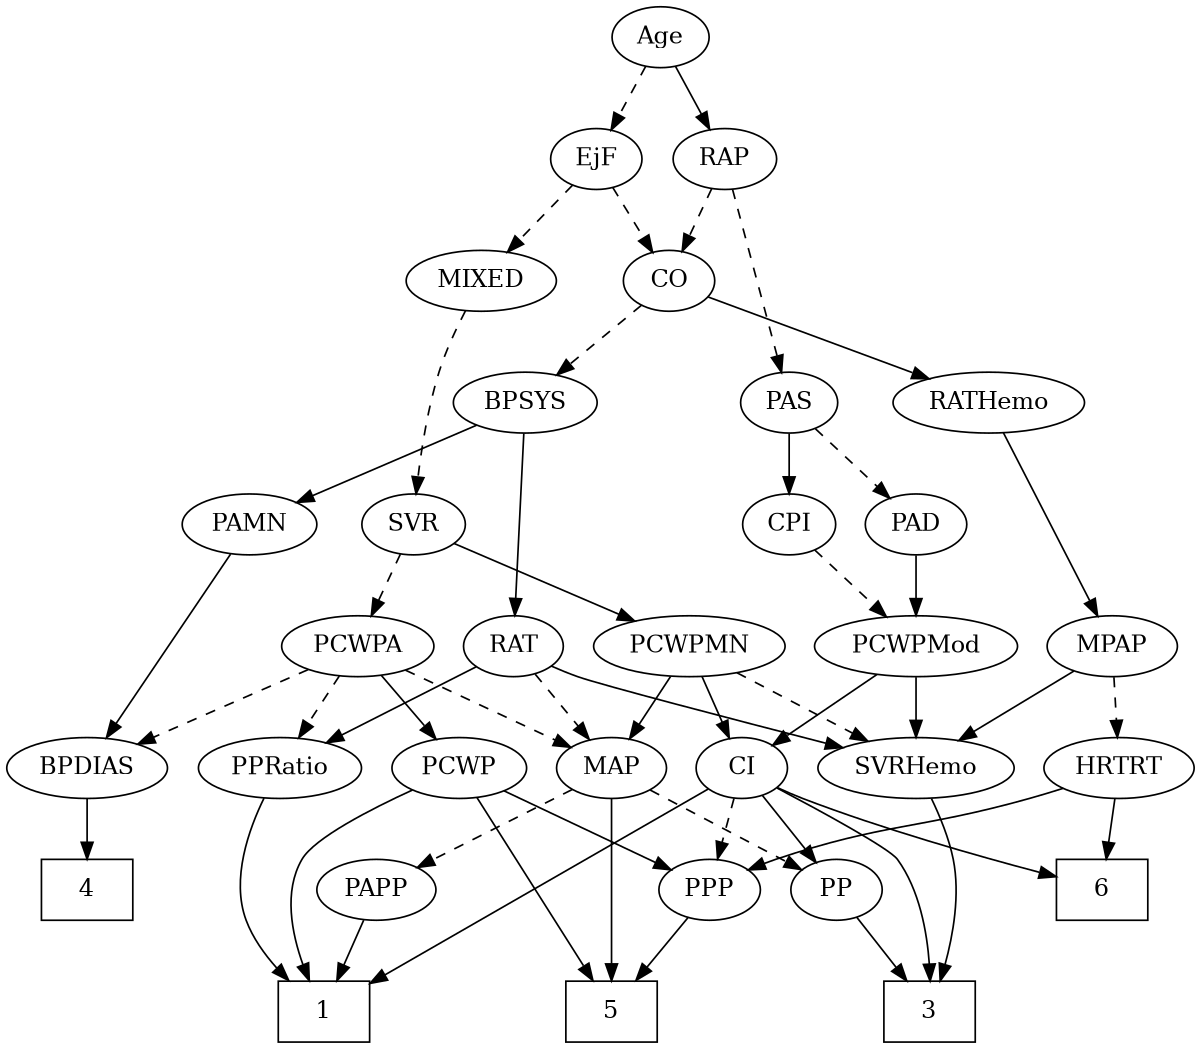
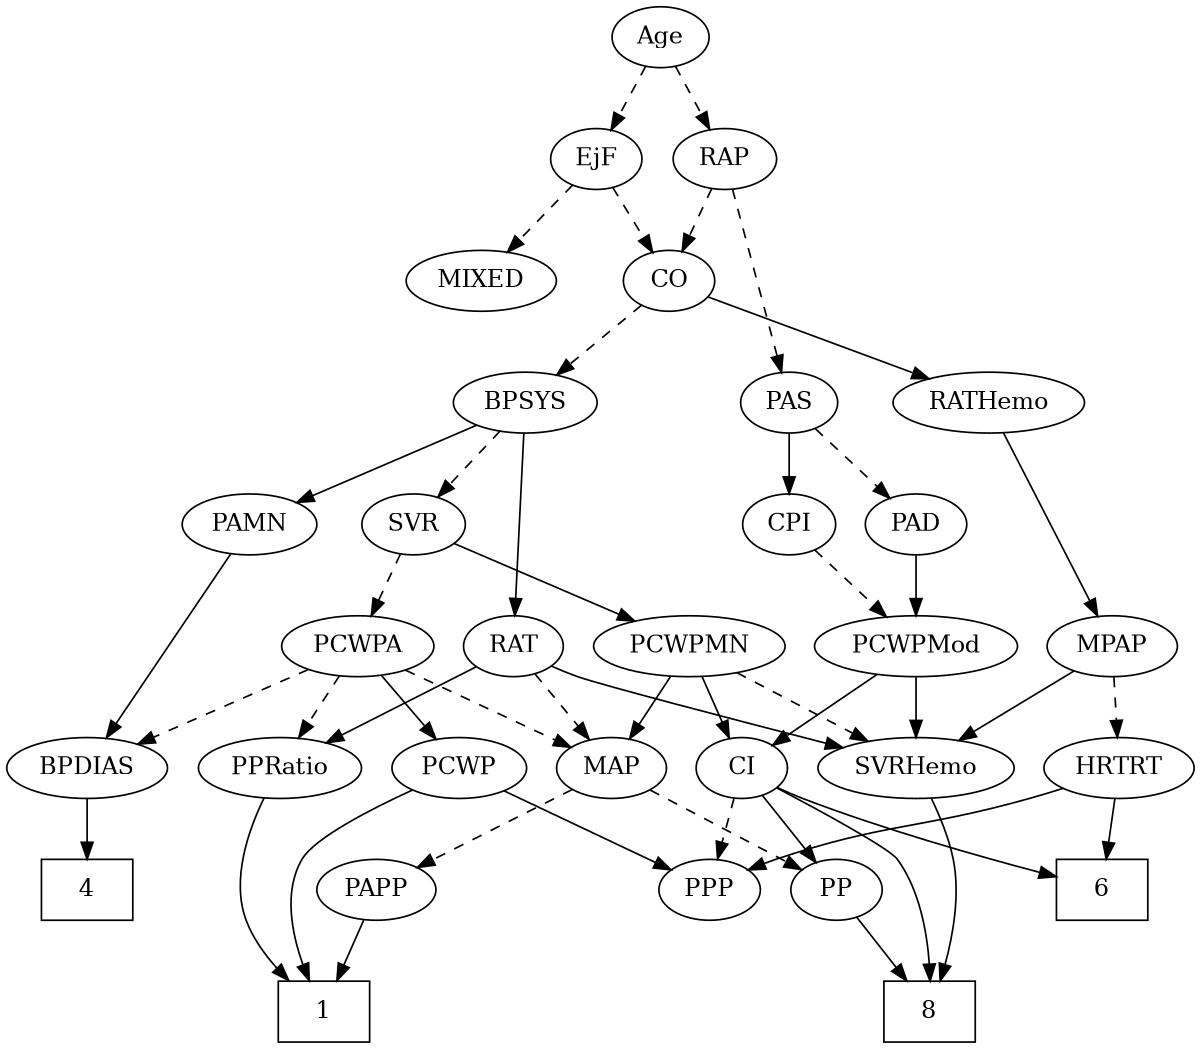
edge "Age" -> "RAP": style solid -> dashed
edge "MIXED" -> "SVR": now "BPSYS" -> "SVR"
edge "CI" -> "1": removed
node "5": removed
node "3": label "3" -> "8"
